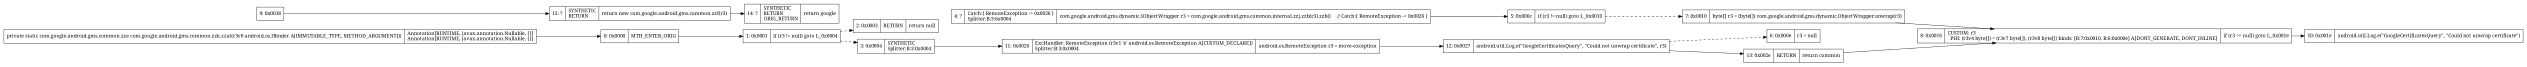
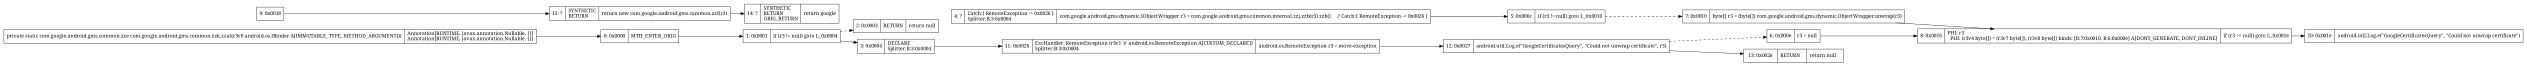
node "8: 0x0016": text "CUSTOM: r3" -> "PHI: r3"
edge "1: 0x0001" -> "3: 0x0004": style dashed -> solid
node "3: 0x0004": text "SYNTHETIC" -> "DECLARE"
edge "13: 0x002e" -> "8: 0x0016": now "6: 0x000e" -> "8: 0x0016"
node "13: 0x002e": text "return common" -> "return null"
